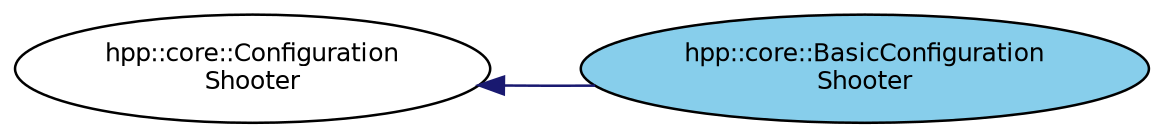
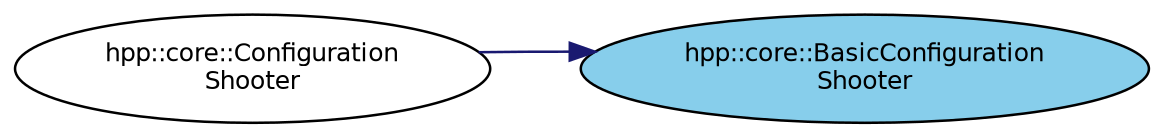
edge "hpp::core::BasicConfiguration Shooter" -> "hpp::core::Configuration Shooter": reversed
